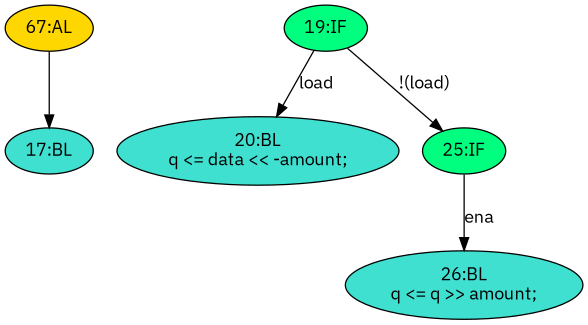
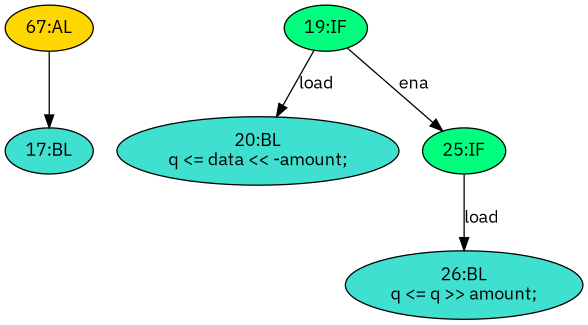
edge "19:IF" -> "25:IF": label "!(load)" -> "ena"
edge "25:IF" -> "26:BL q <= q >> amount;": label "ena" -> "load"
